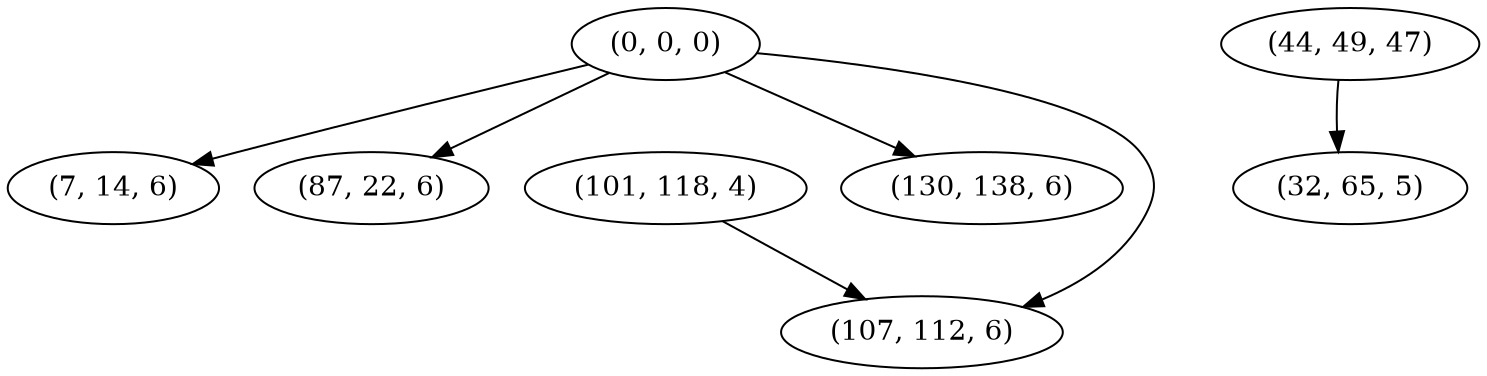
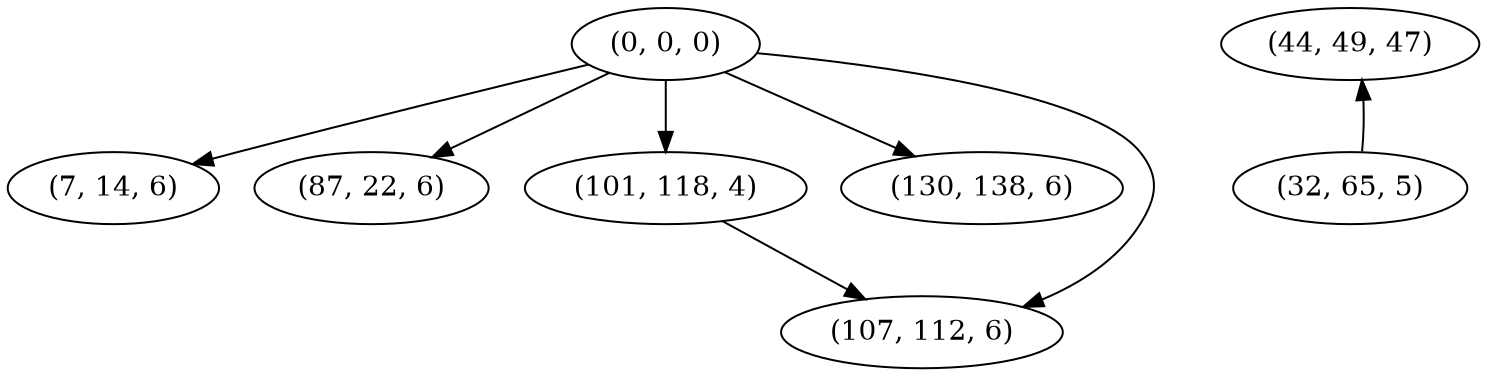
edge "(0, 0, 0)" -> "(101, 118, 4)": added
edge "(44, 49, 47)" -> "(32, 65, 5)": reversed
